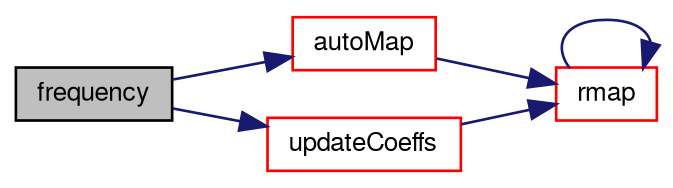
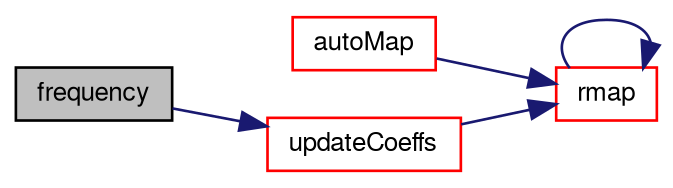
edge "frequency" -> "autoMap": removed
